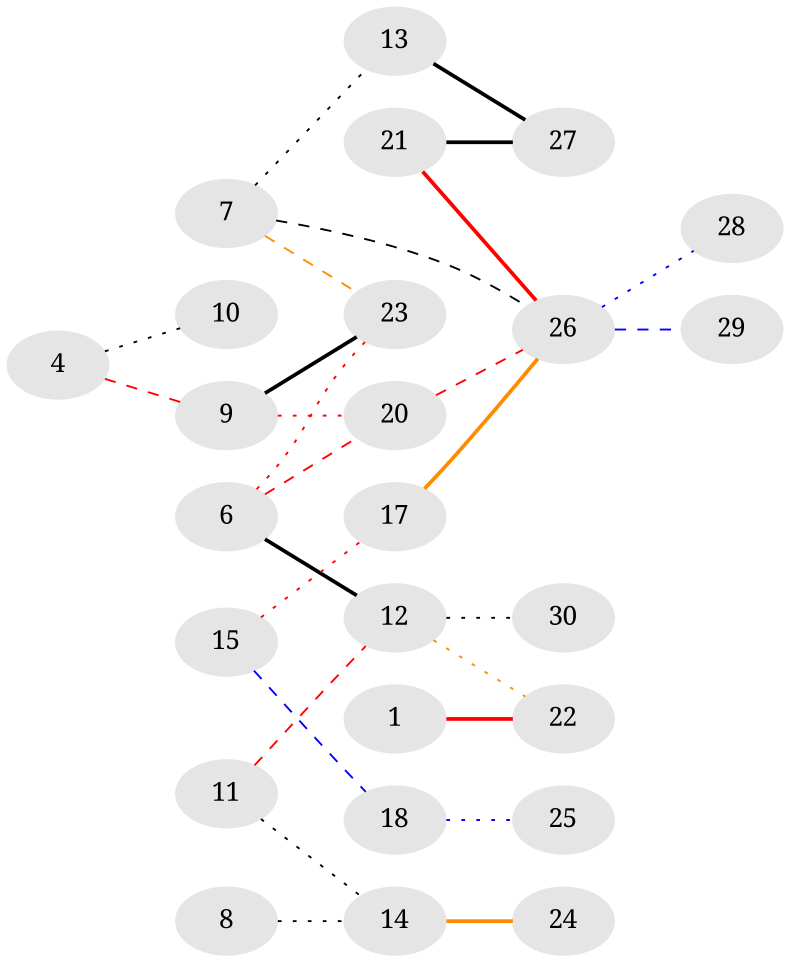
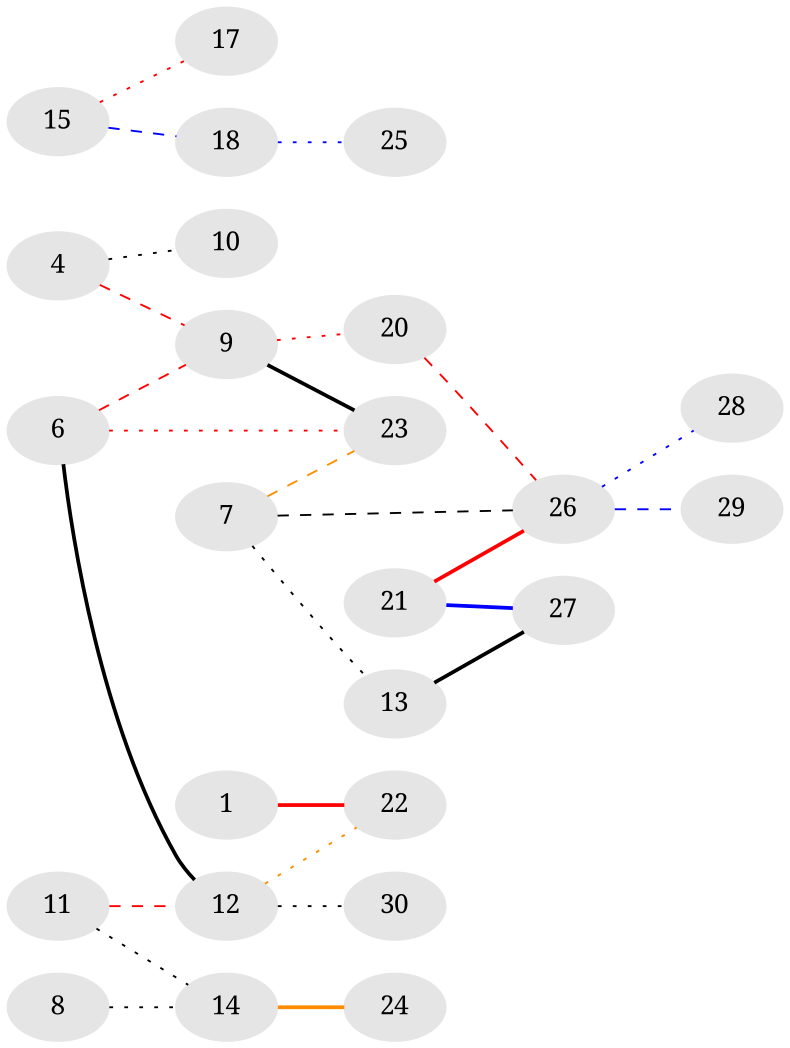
edge "21" -- "27": color black -> blue
edge "26" -- "17": removed
edge "20" -- "6": now "9" -- "6"
